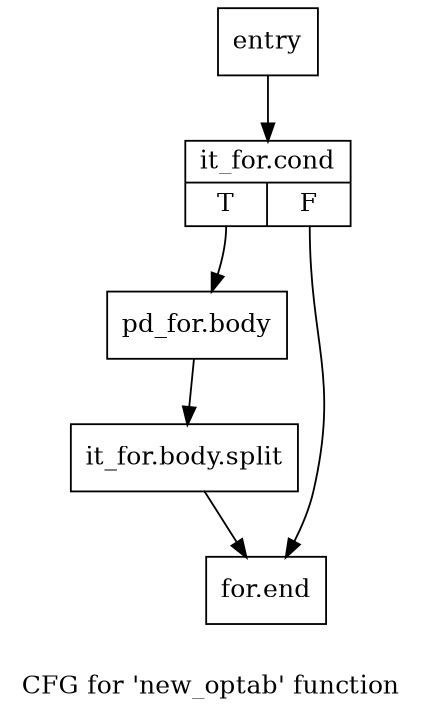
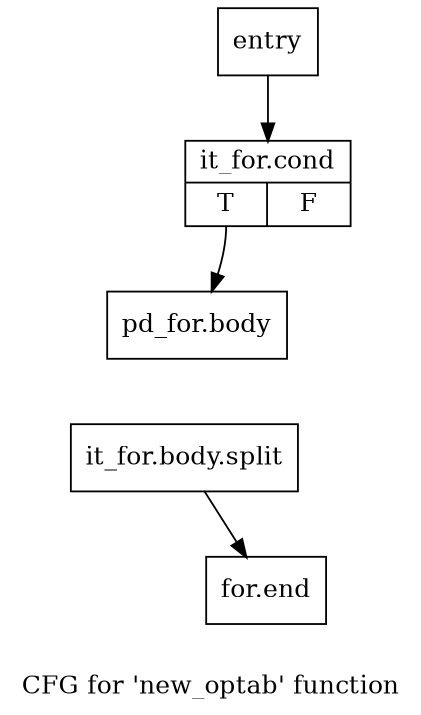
edge "pd_for.body" -> "it_for.body.split": removed
edge "it_for.cond" -> "for.end": removed
